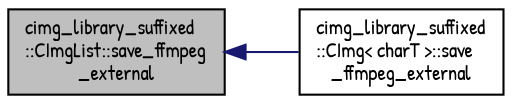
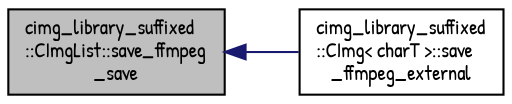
node "cimg_library_suffixed ::CImgList::save_ffmpeg _external": label "cimg_library_suffixed ::CImgList::save_ffmpeg _external" -> "cimg_library_suffixed ::CImgList::save_ffmpeg _save"
